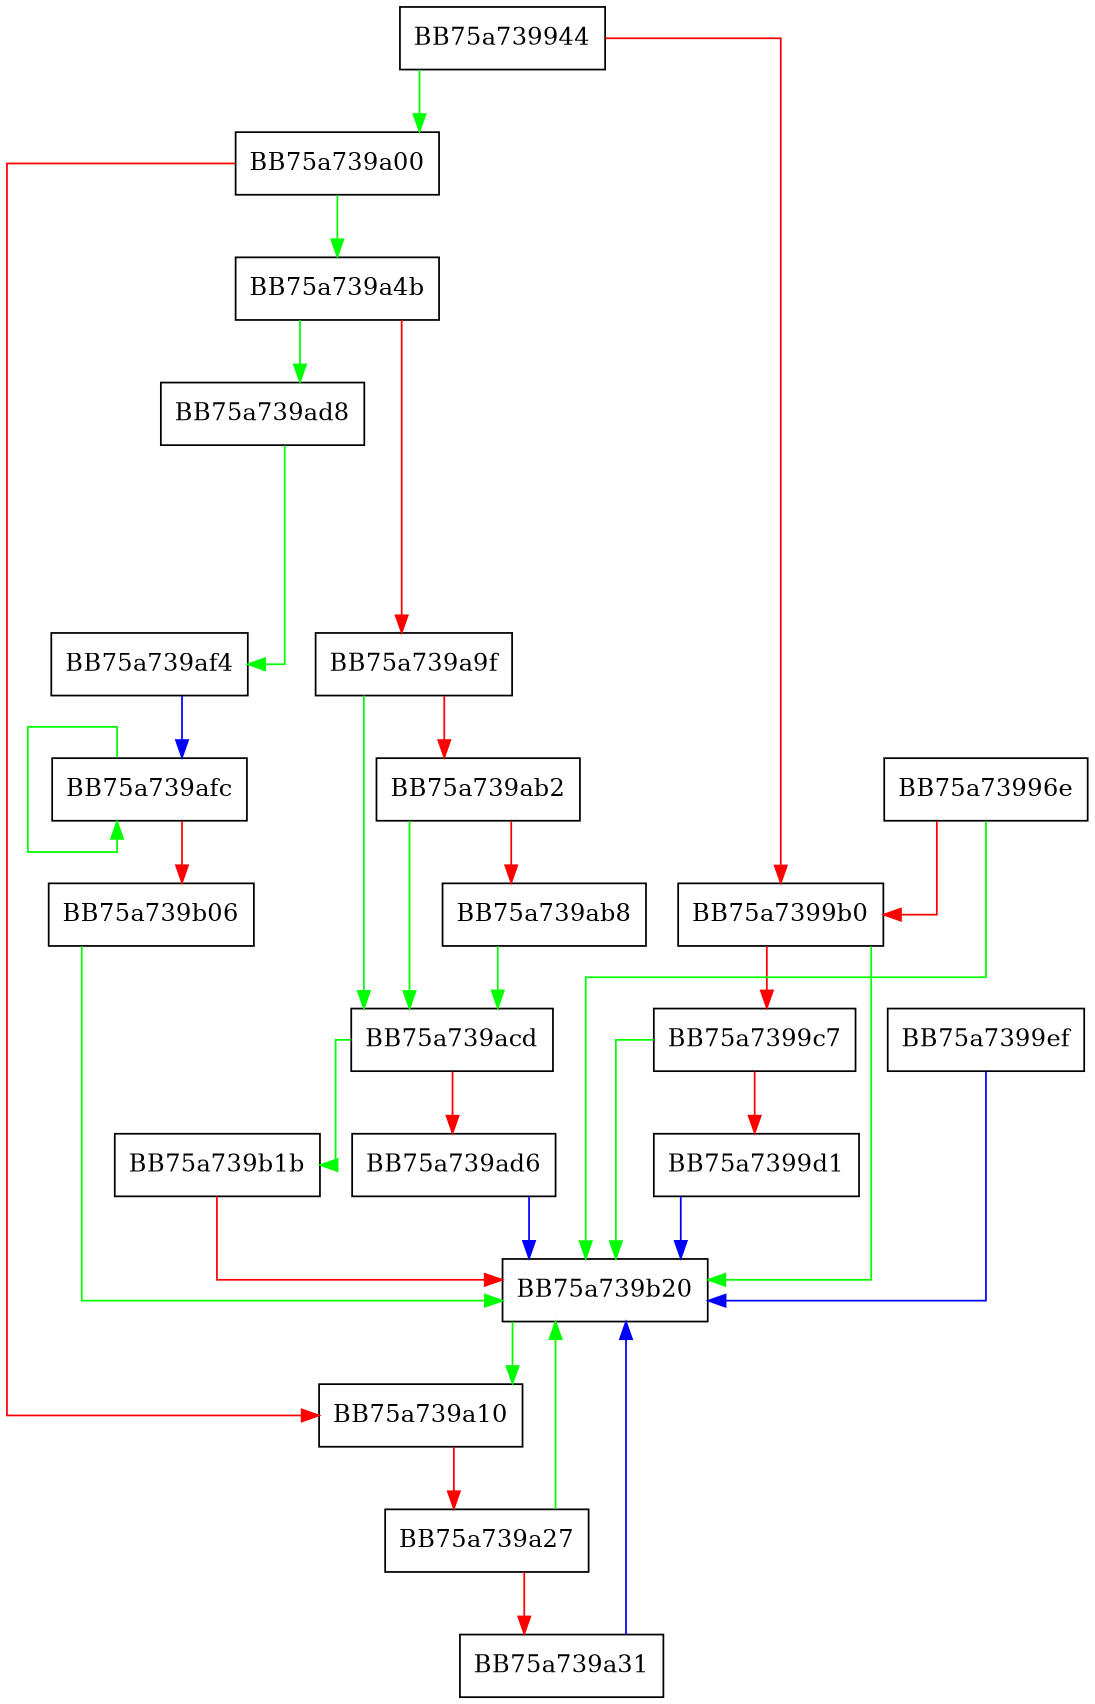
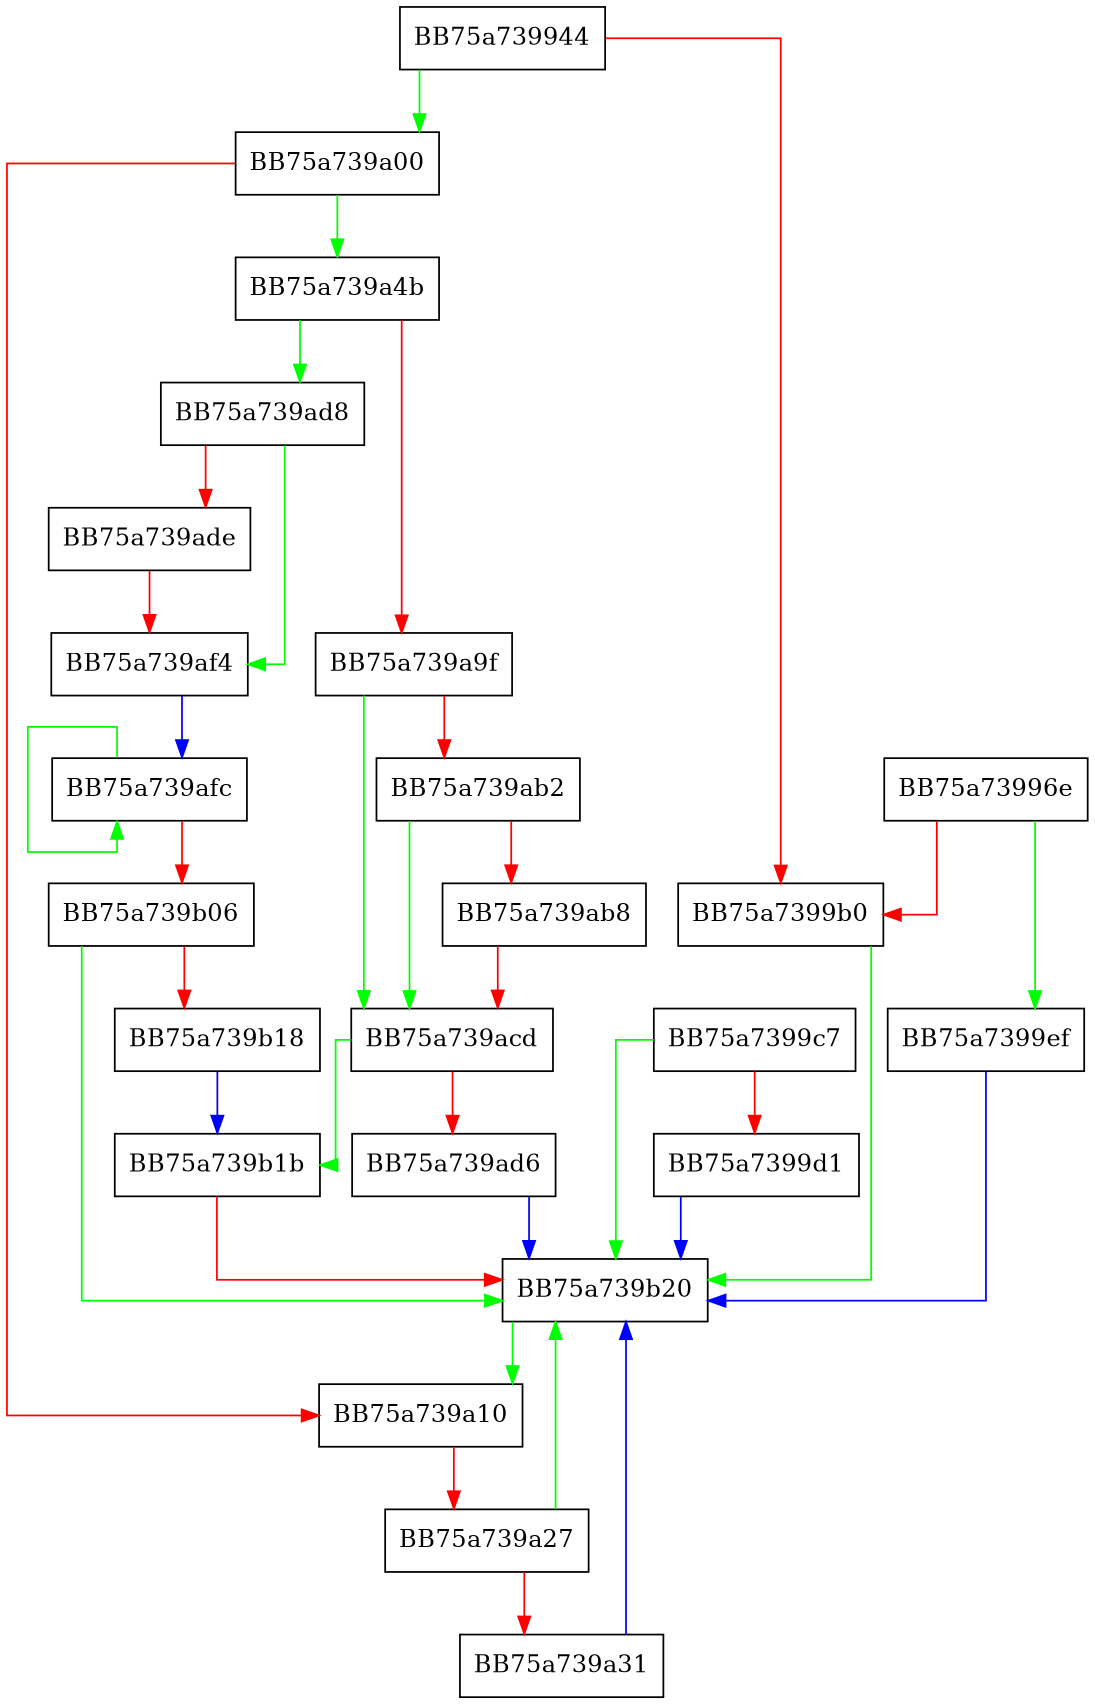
node "BB75a739ade": added
edge "BB75a7399b0" -> "BB75a7399c7": removed
edge "BB75a739ab8" -> "BB75a739acd": color green -> red
edge "BB75a73996e" -> "BB75a739b20": now "BB75a73996e" -> "BB75a7399ef"
node "BB75a739b18": added
